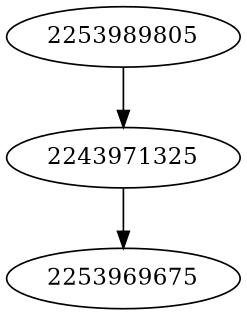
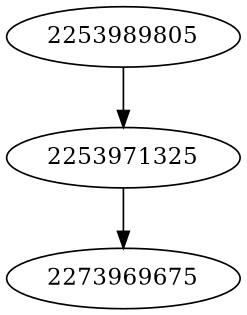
node "2243971325": label "2243971325" -> "2253971325"
node "2253969675": label "2253969675" -> "2273969675"
